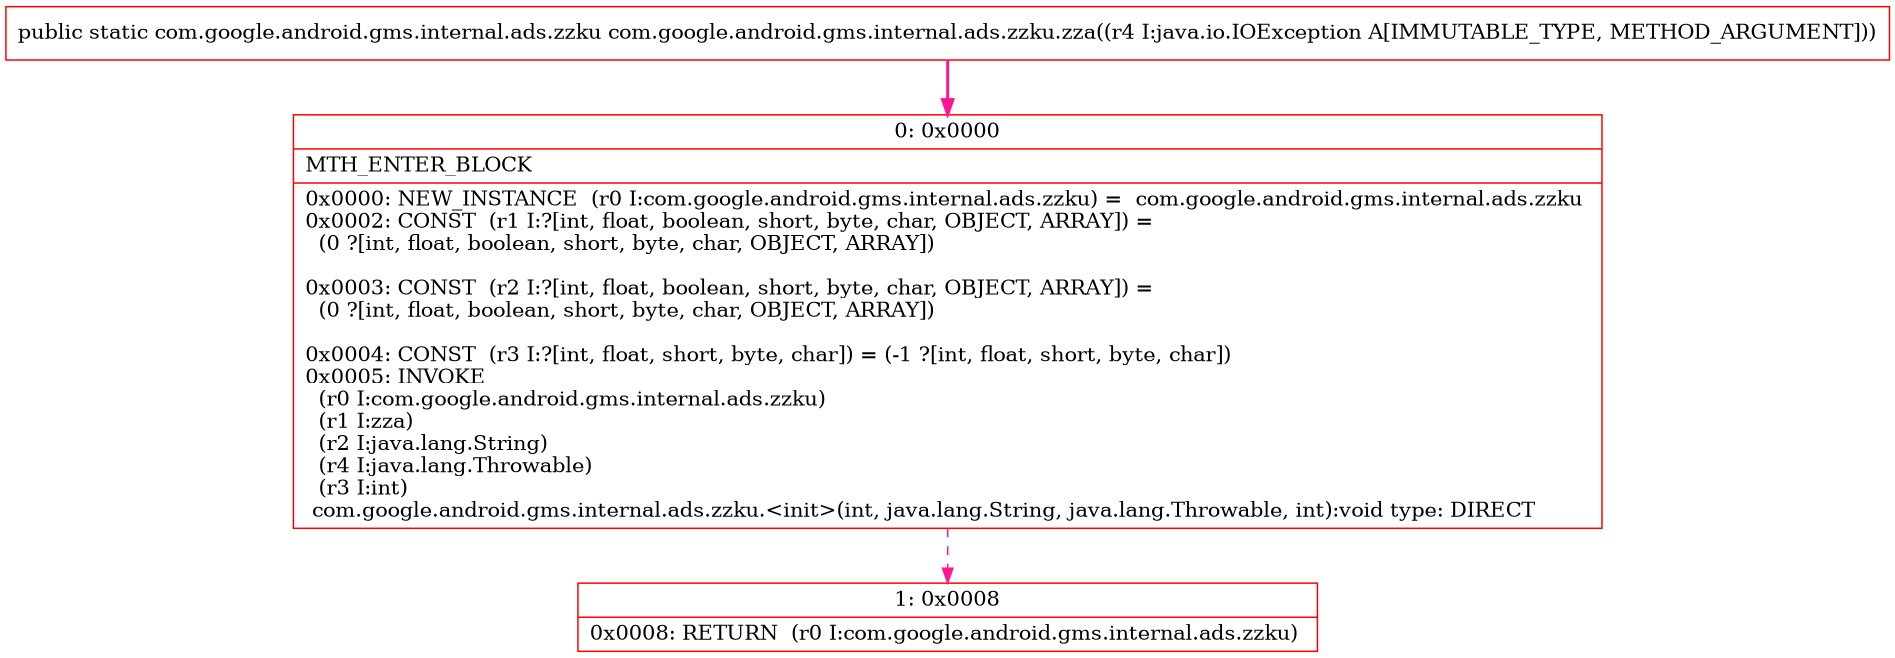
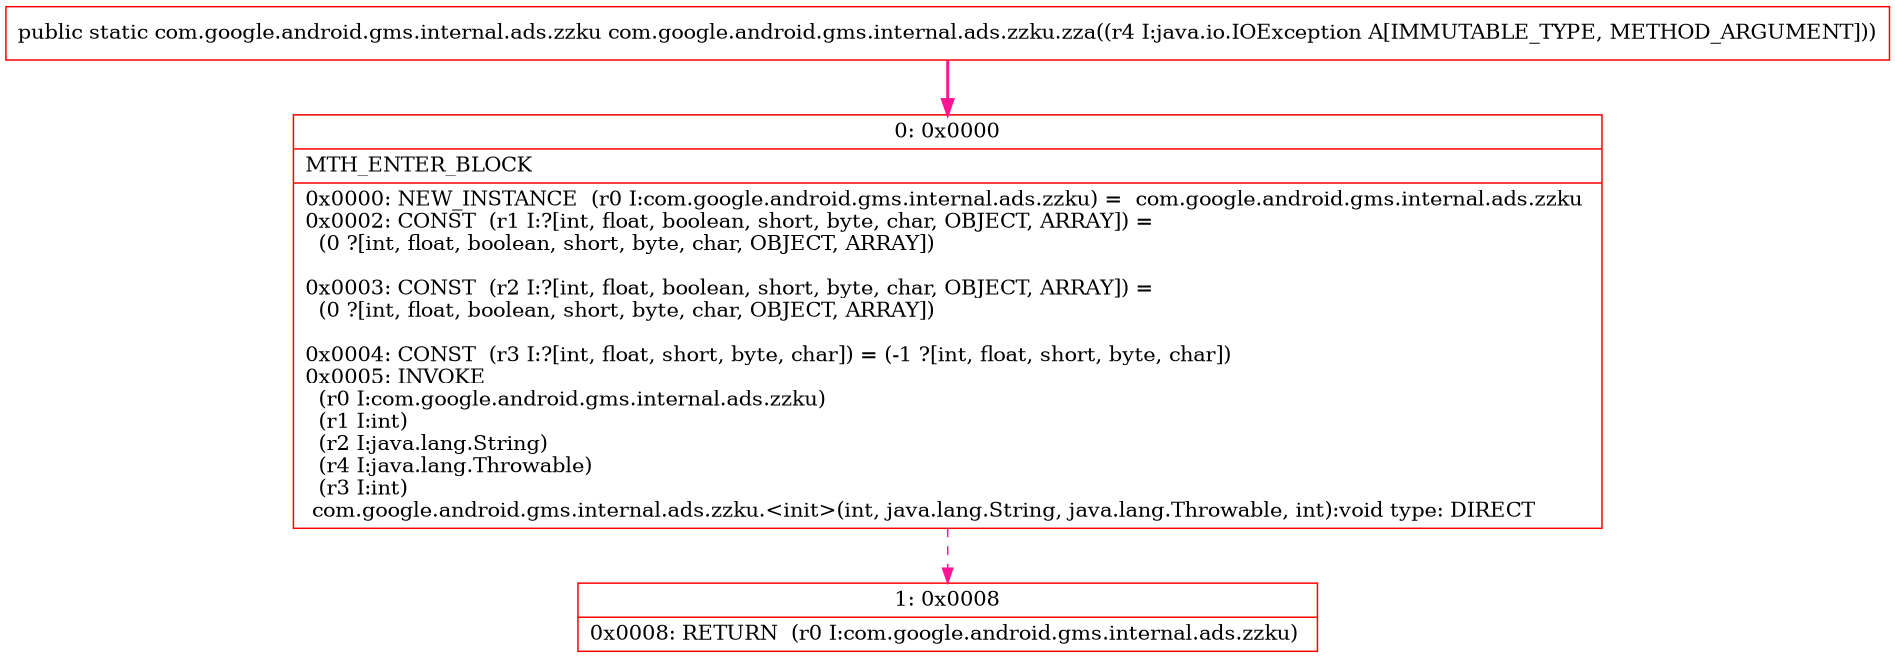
node "0: 0x0000": text "(r1 I:zza)" -> "(r1 I:int)"
